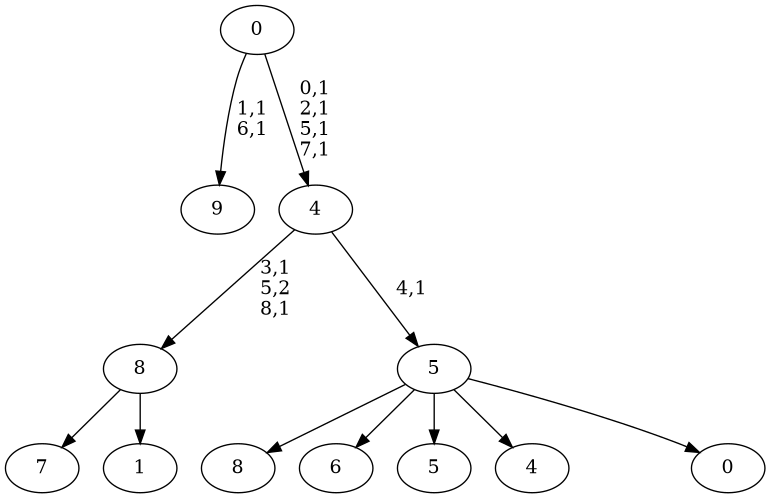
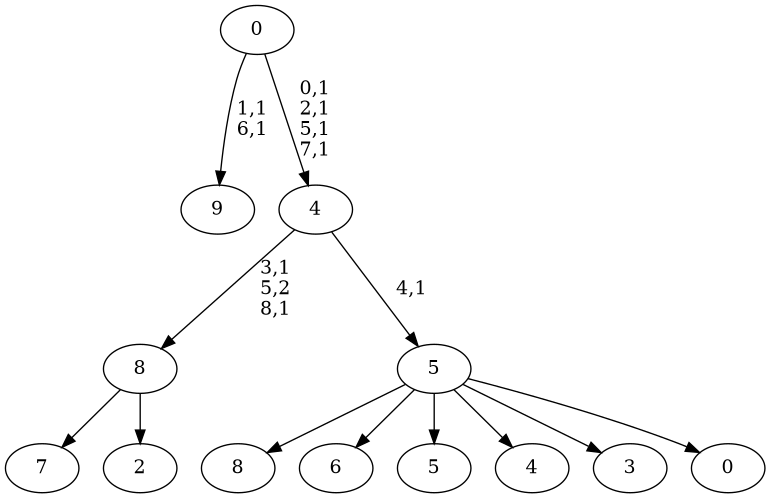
node "1": label "1" -> "2"
node "3": added
